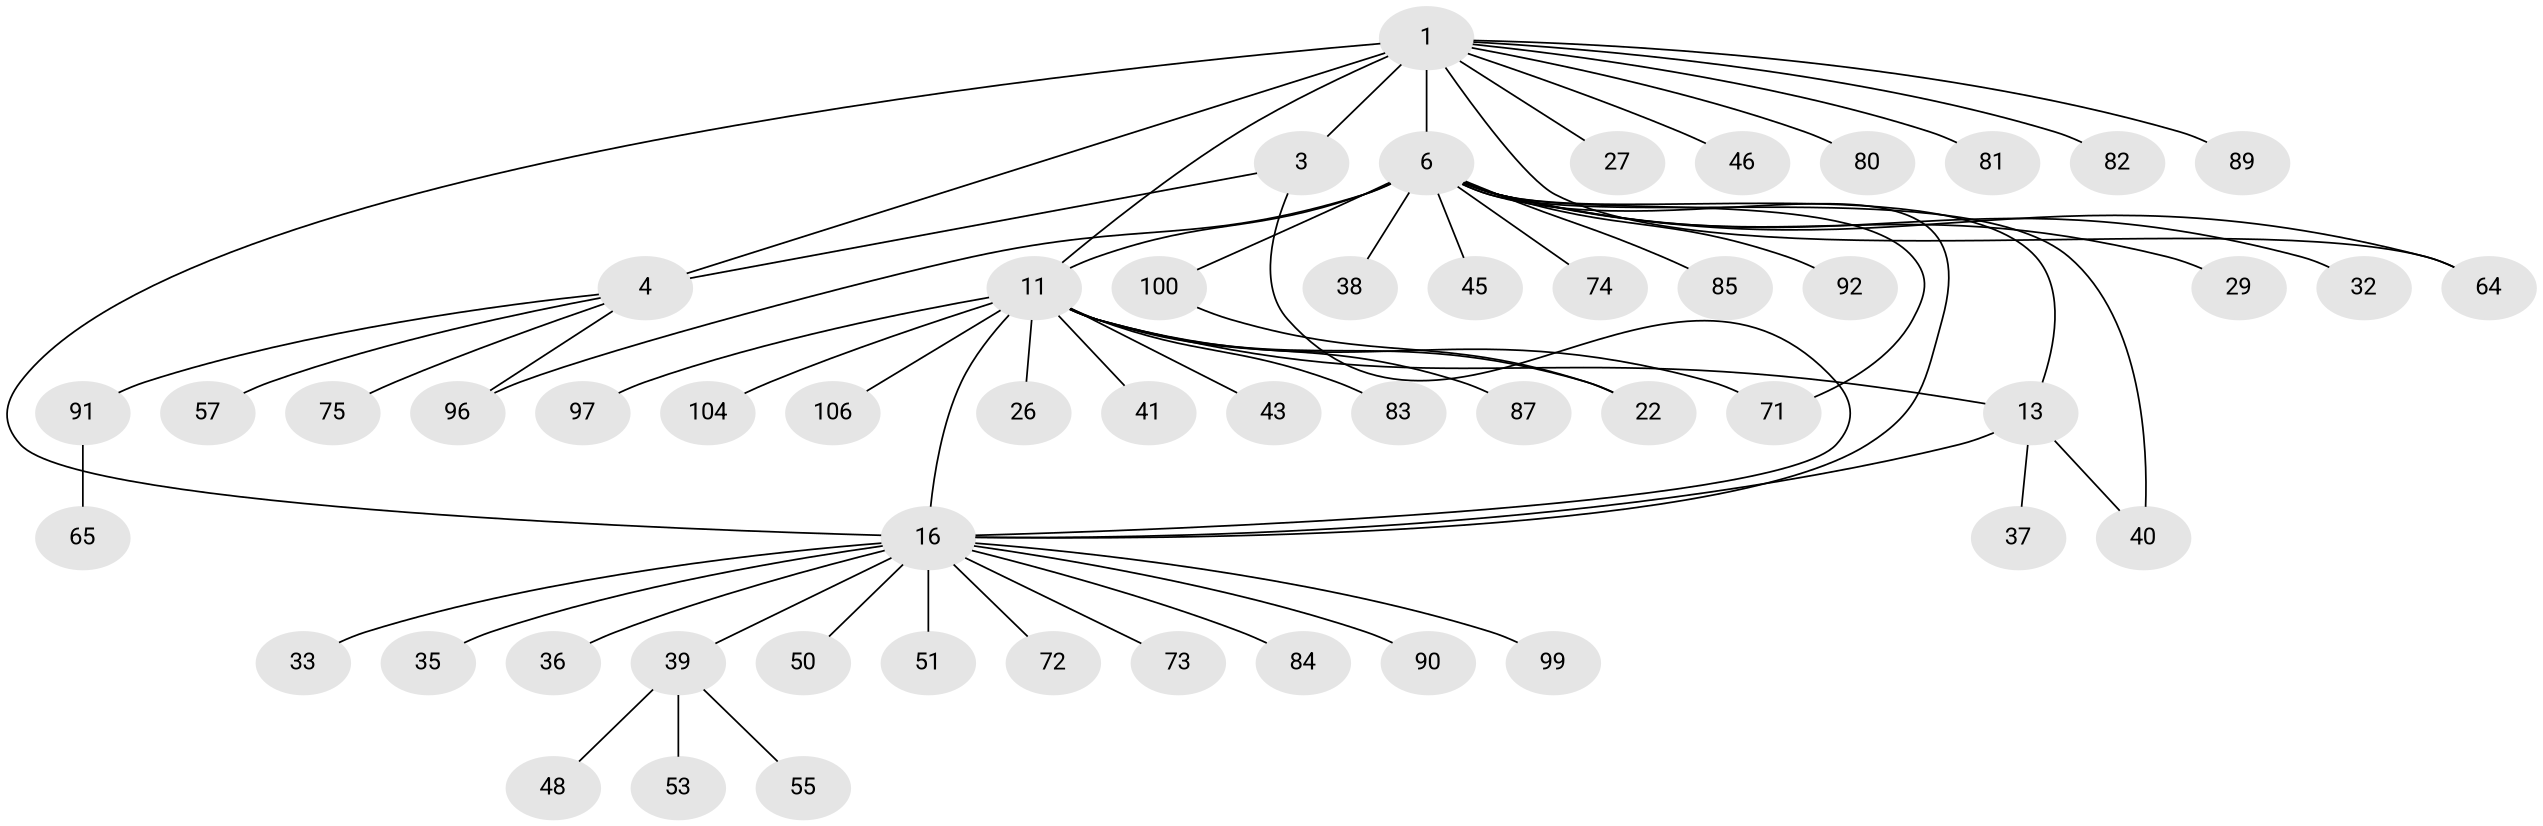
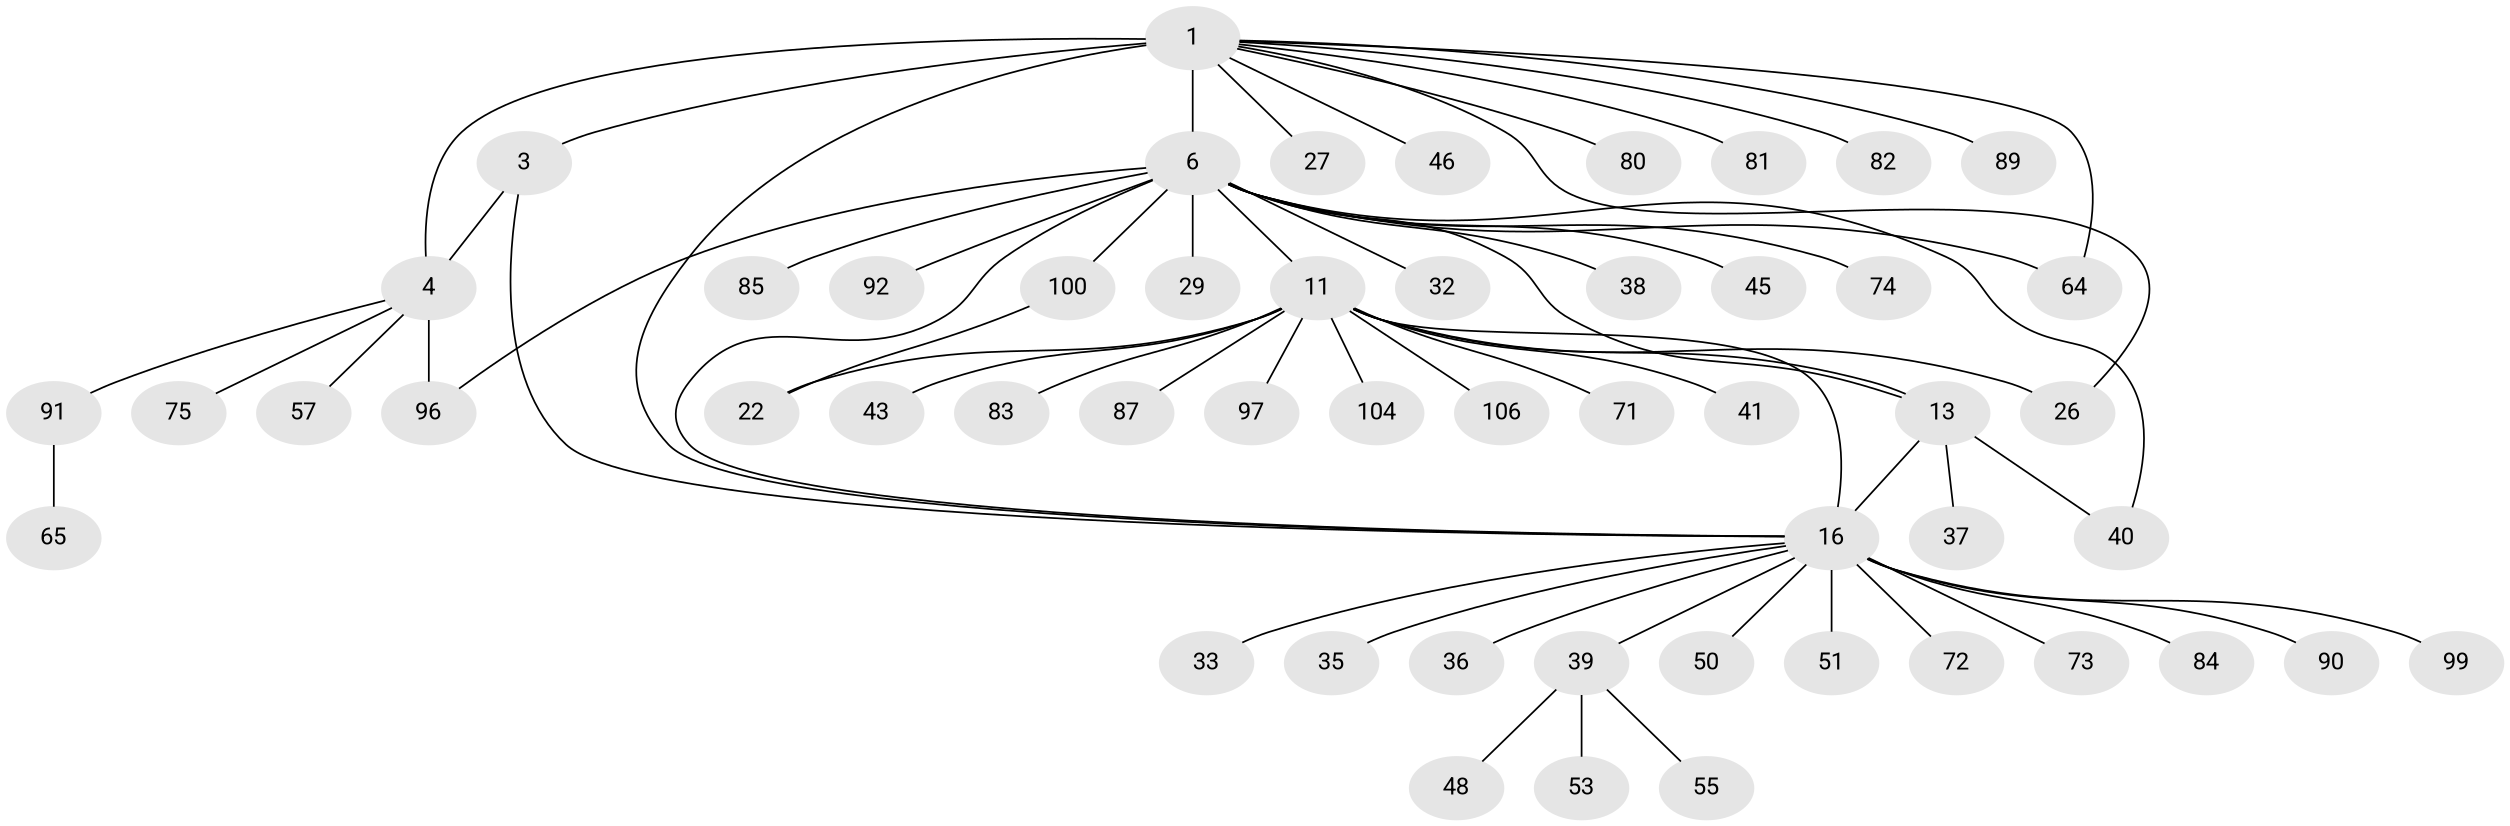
edge "1" -- "11": now "1" -- "26"
edge "6" -- "71": removed
